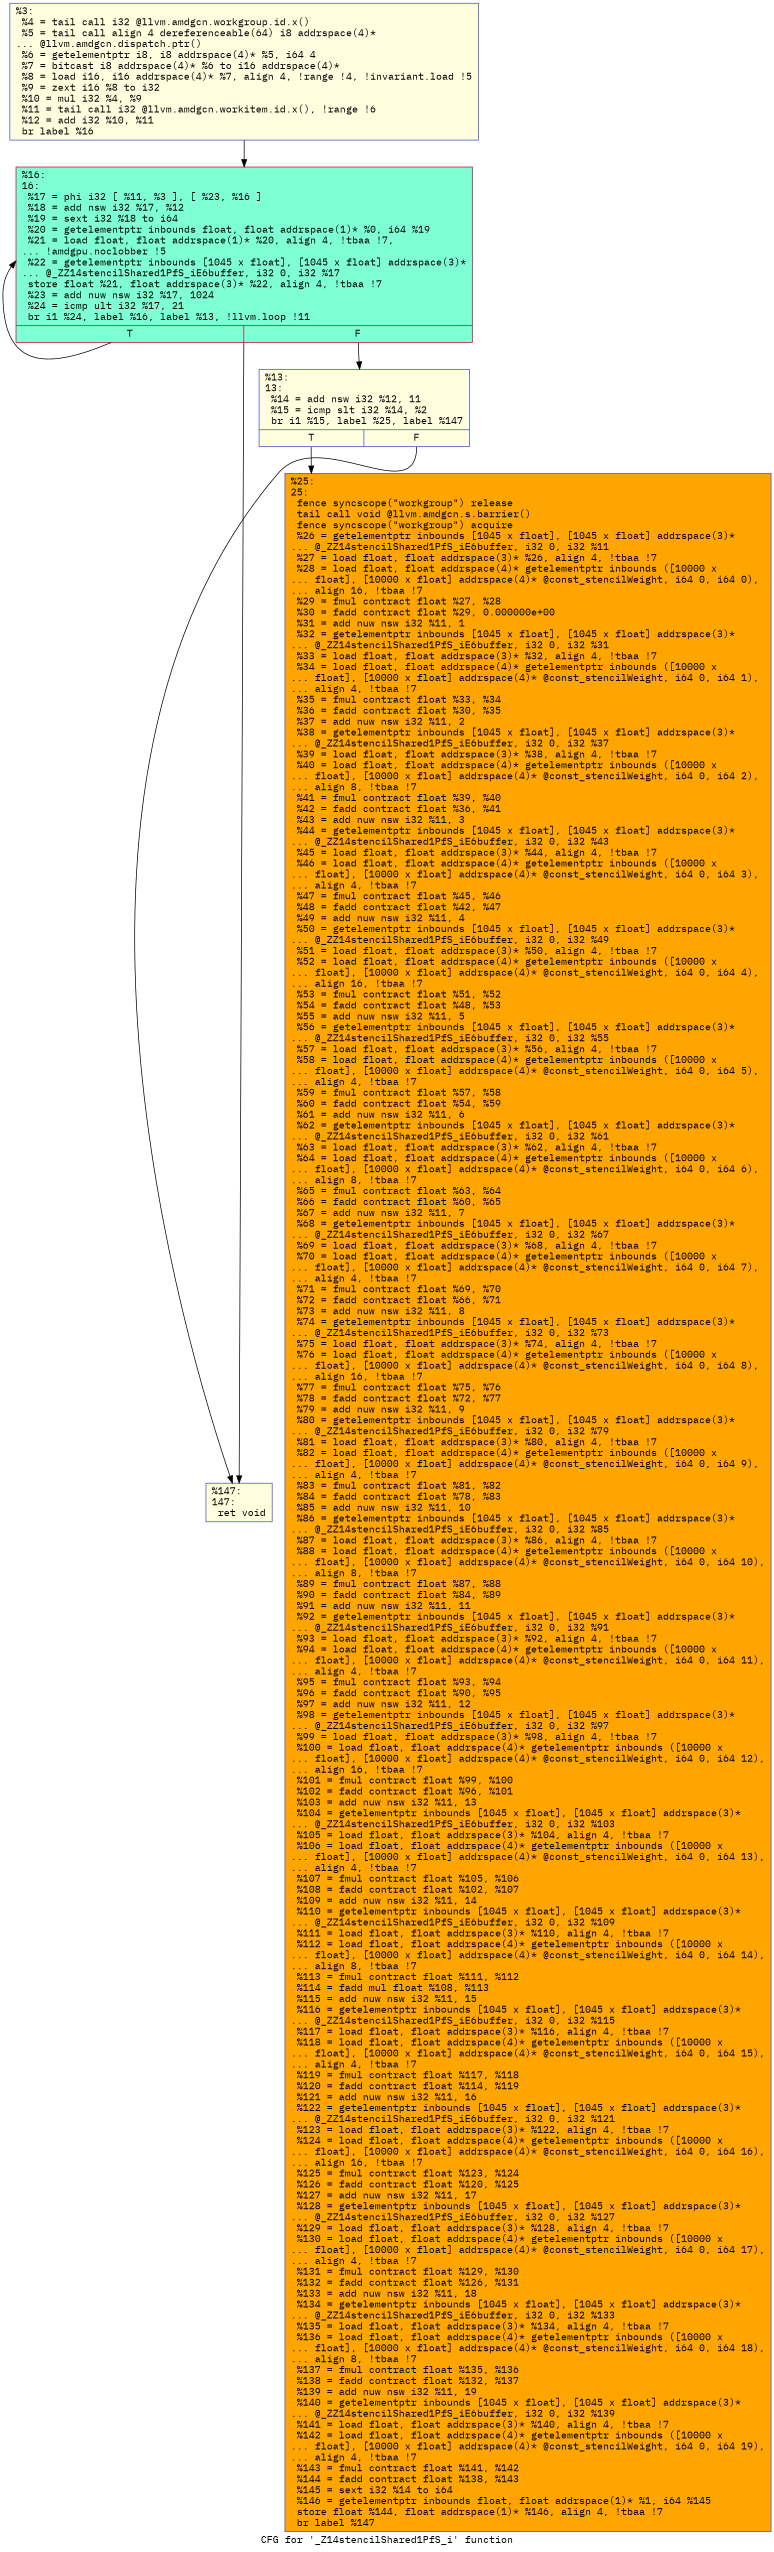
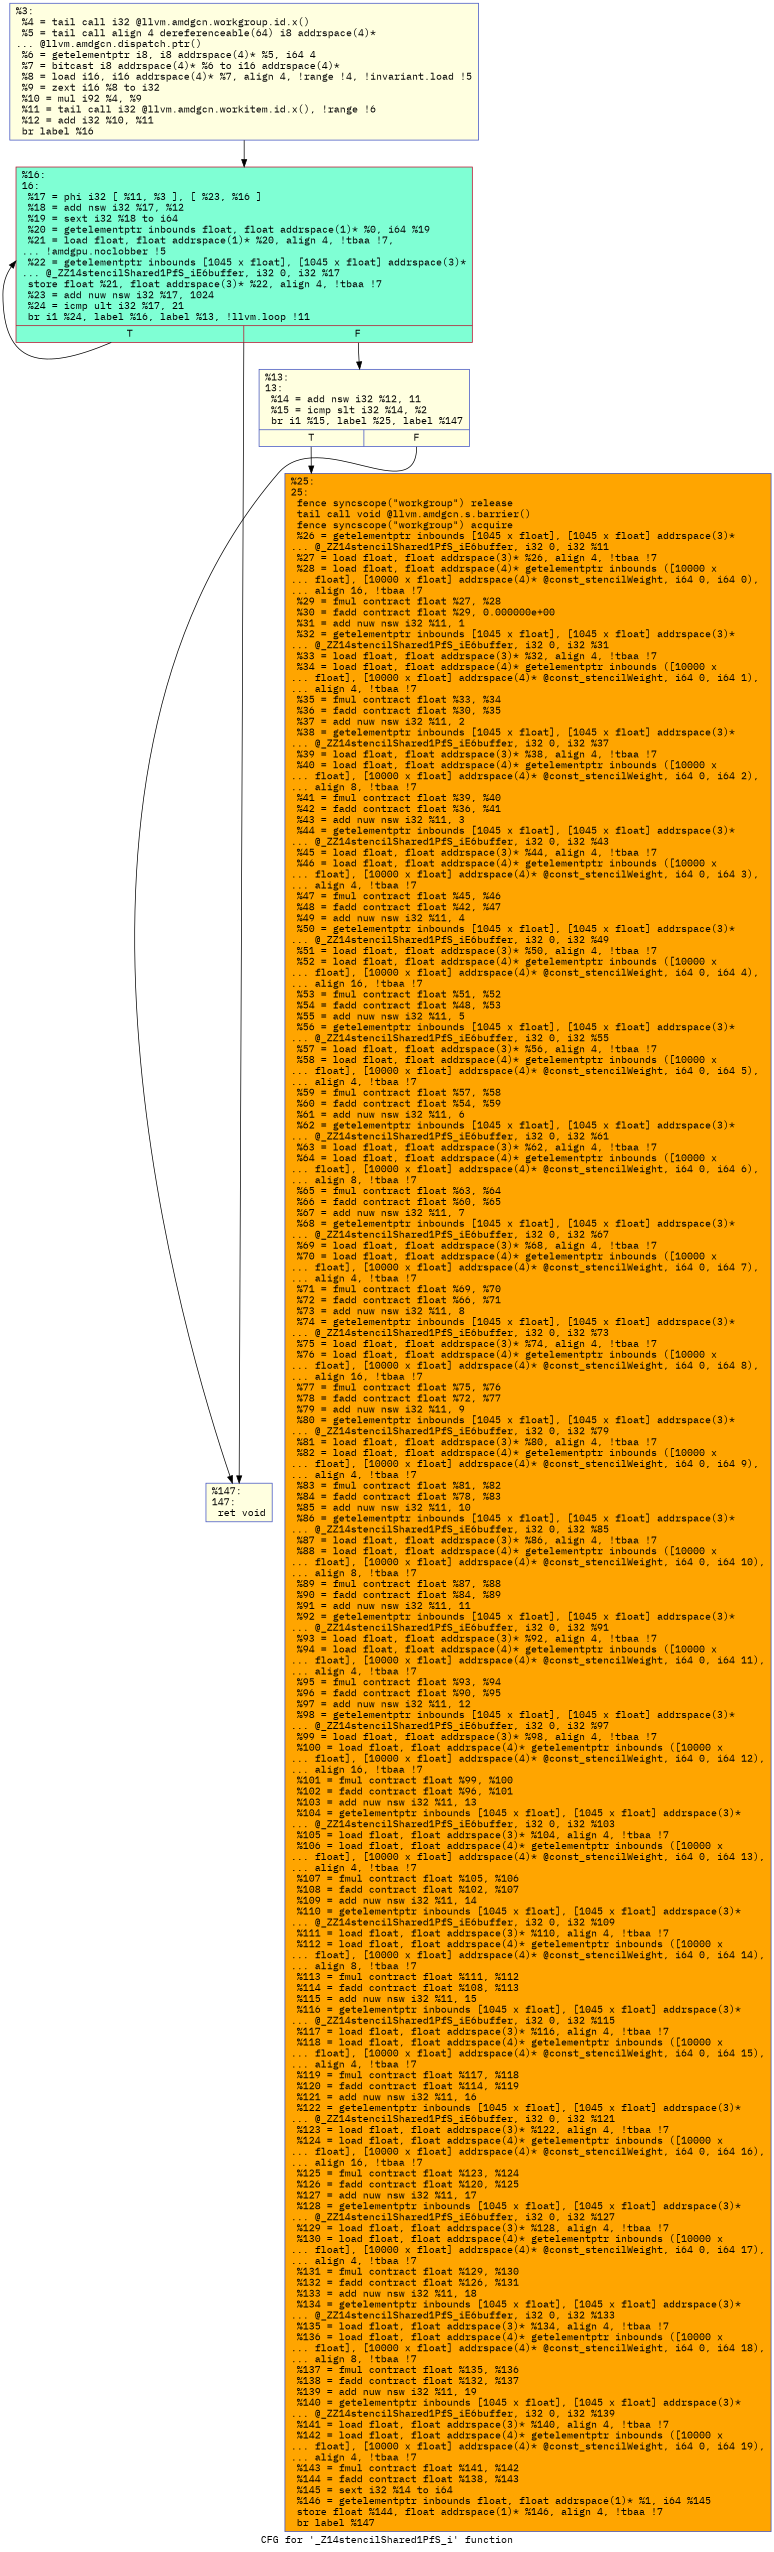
node "%3:": text "%10 = mul i32 %4, %9" -> "%10 = mul i92 %4, %9"
node "%25:": text "%114 = fadd mul float %108, %113" -> "%114 = fadd contract float %108, %113"
